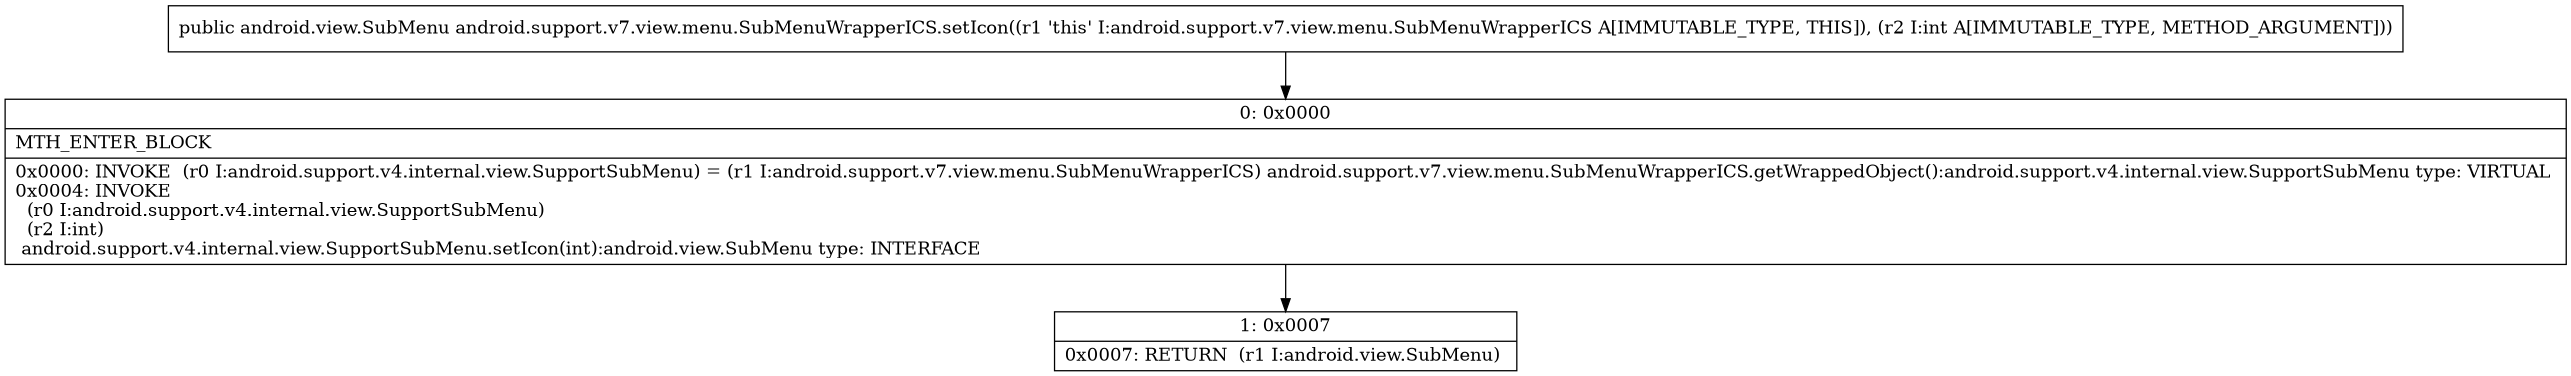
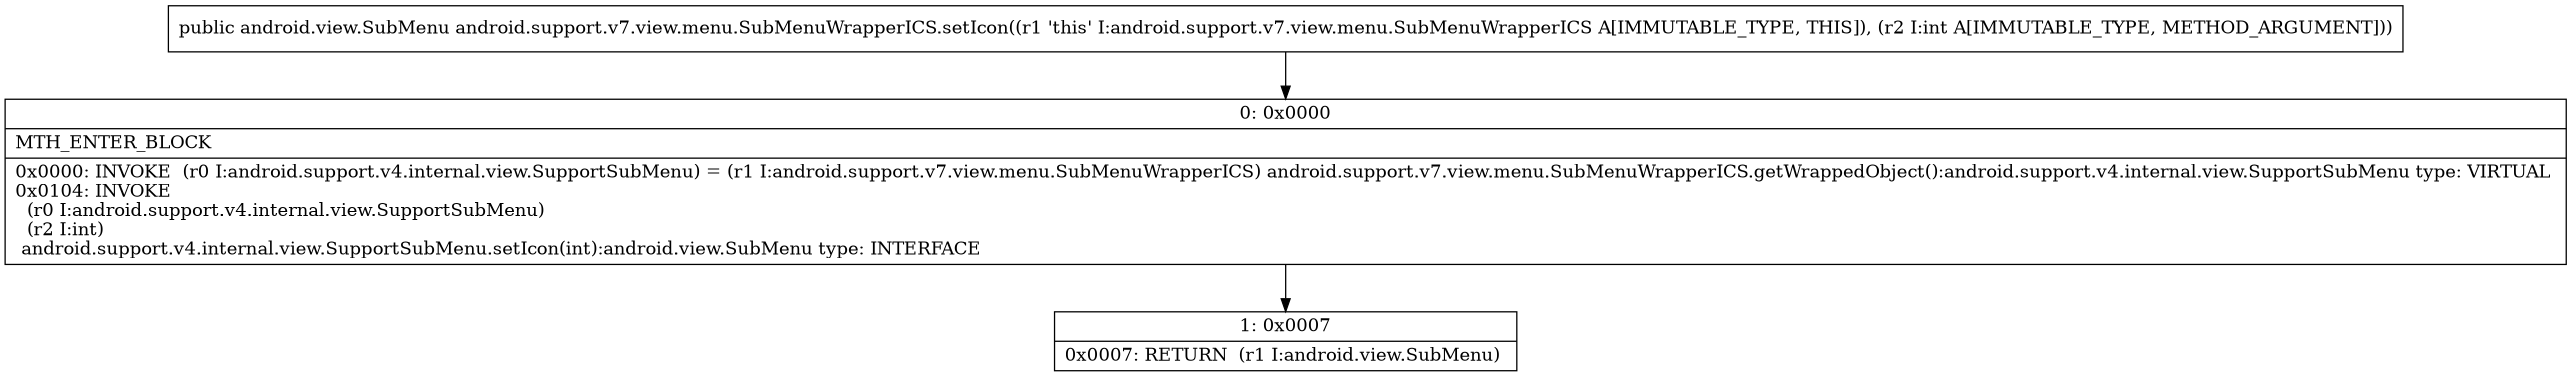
node "0: 0x0000": text "0x0004: INVOKE" -> "0x0104: INVOKE"
